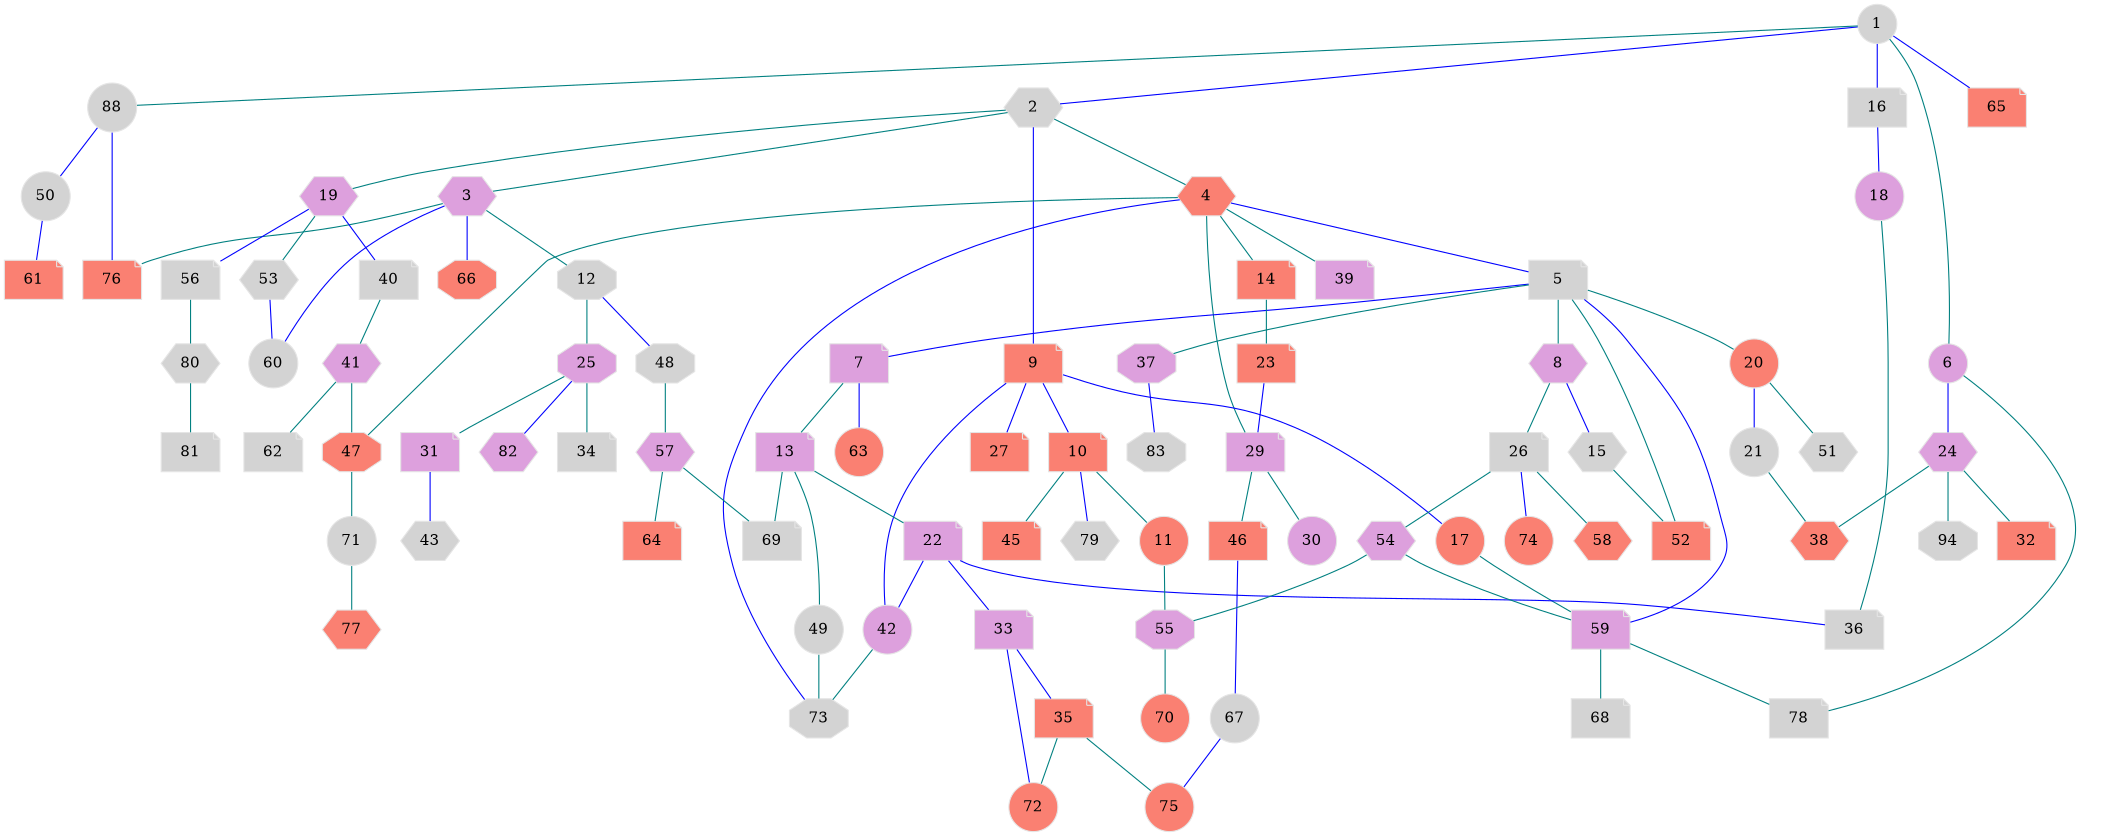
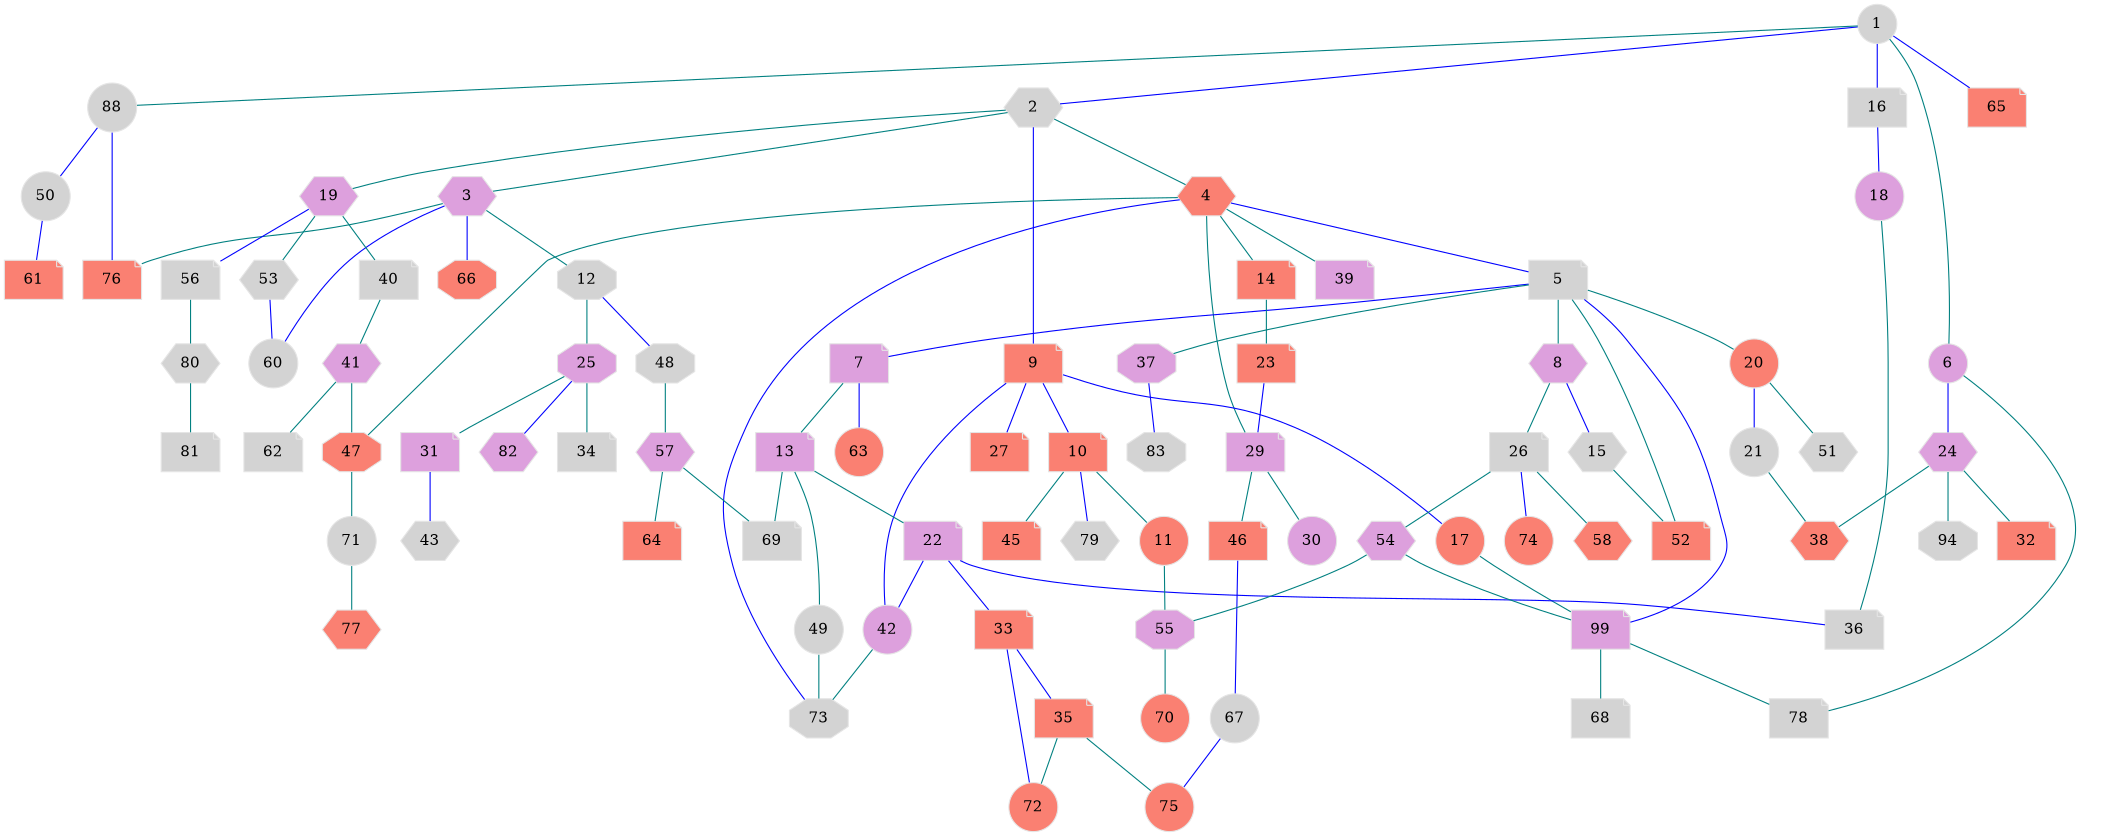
edge "19" -- "40": color blue -> teal
node "33": fillcolor plum -> salmon
node "59": label "59" -> "99"
